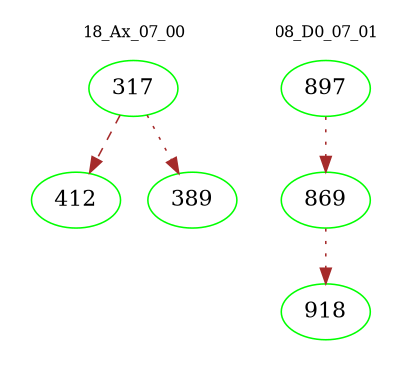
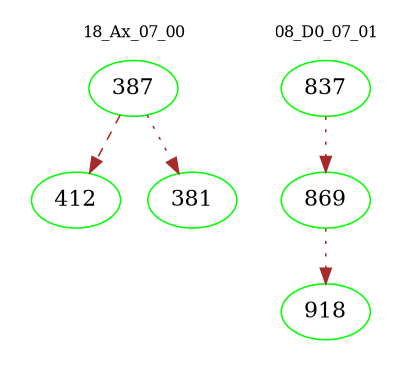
node "317": label "317" -> "387"
node "897": label "897" -> "837"
node "389": label "389" -> "381"
